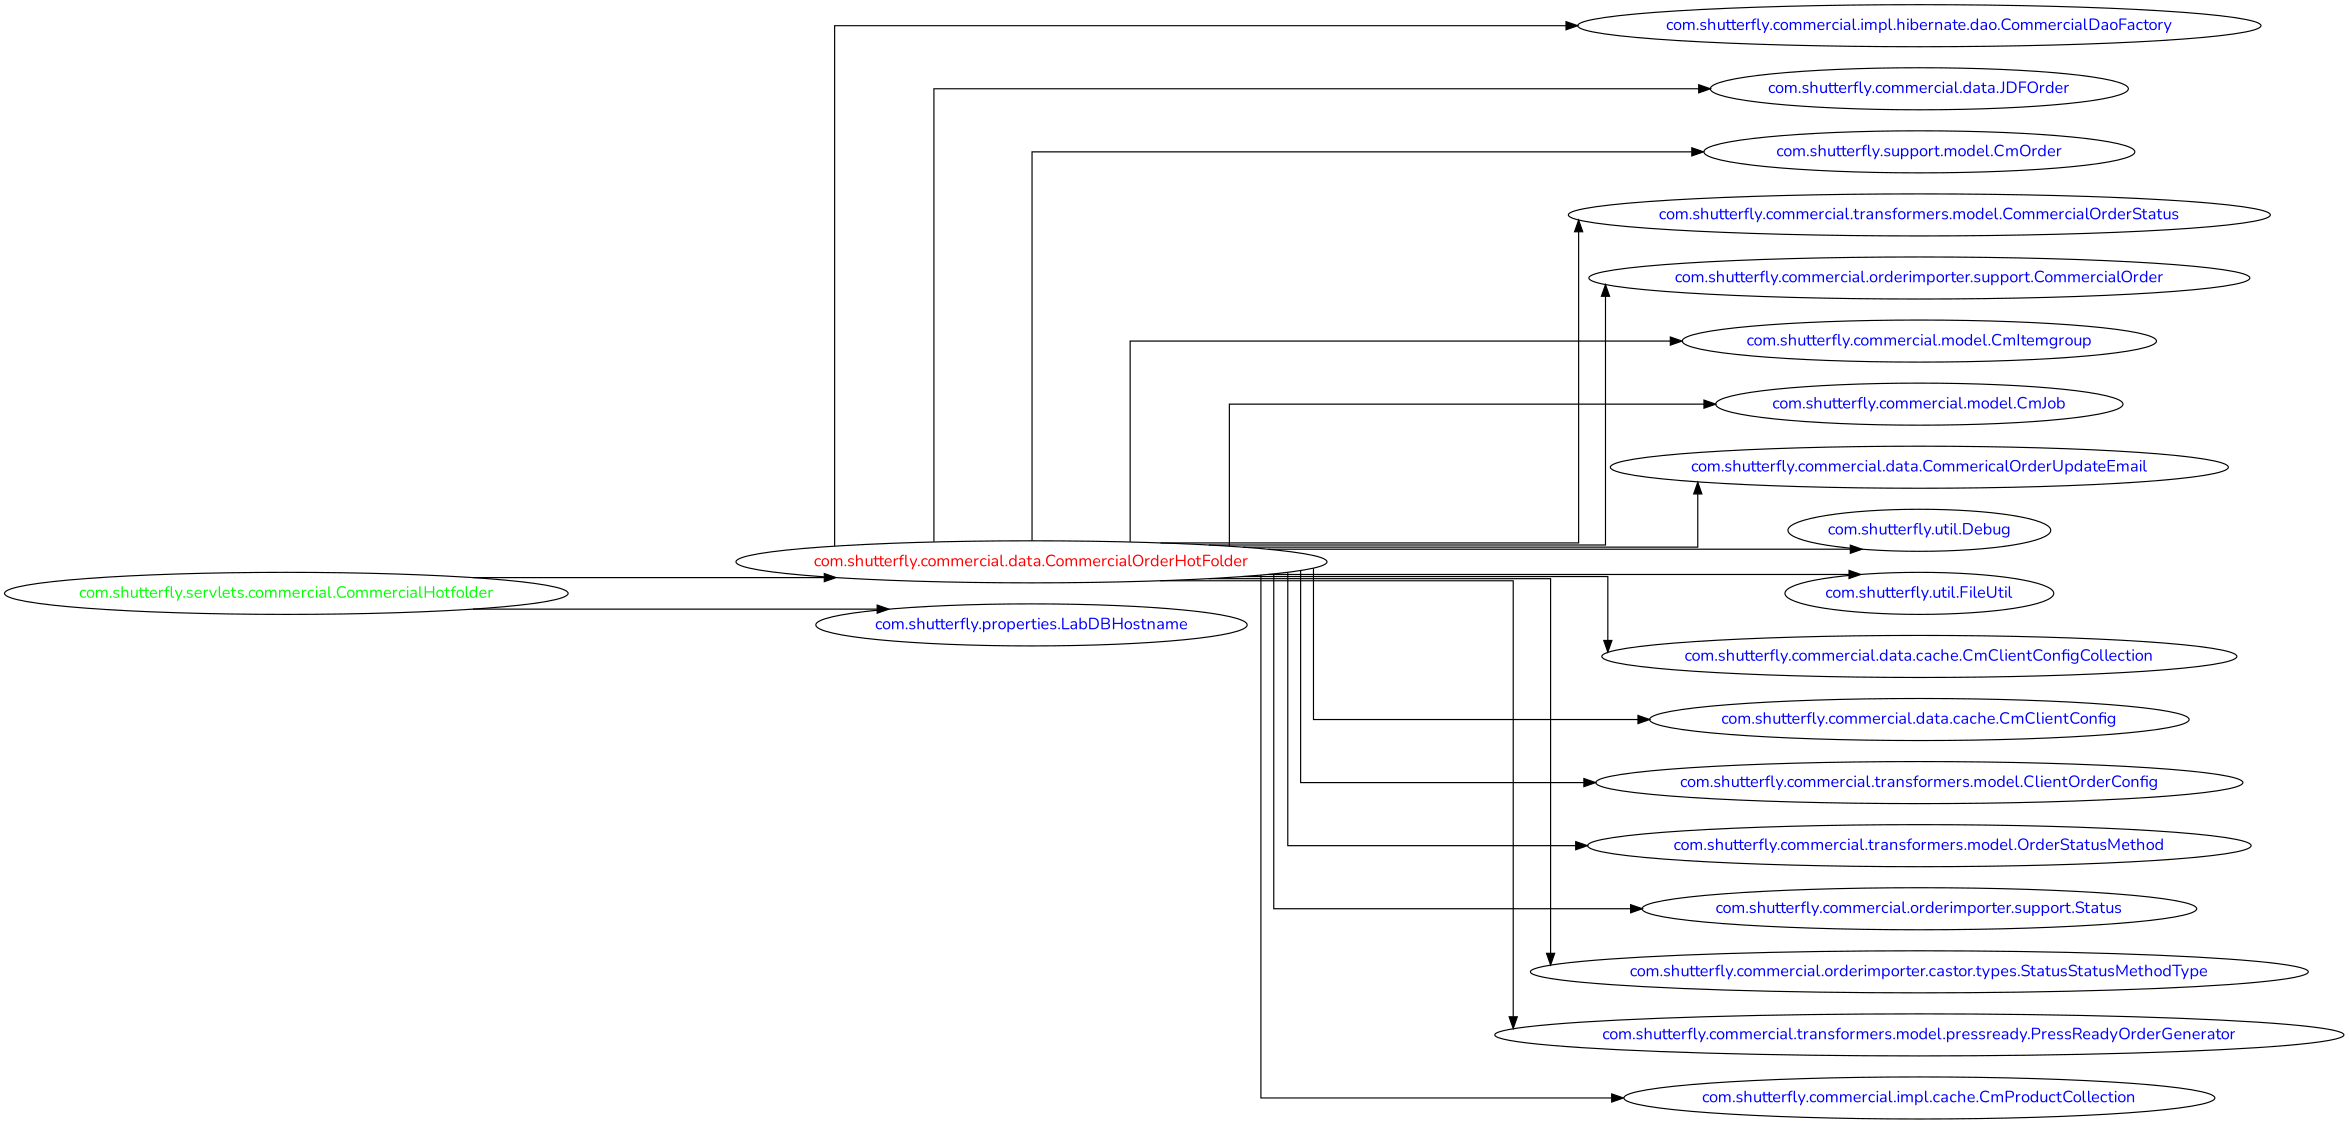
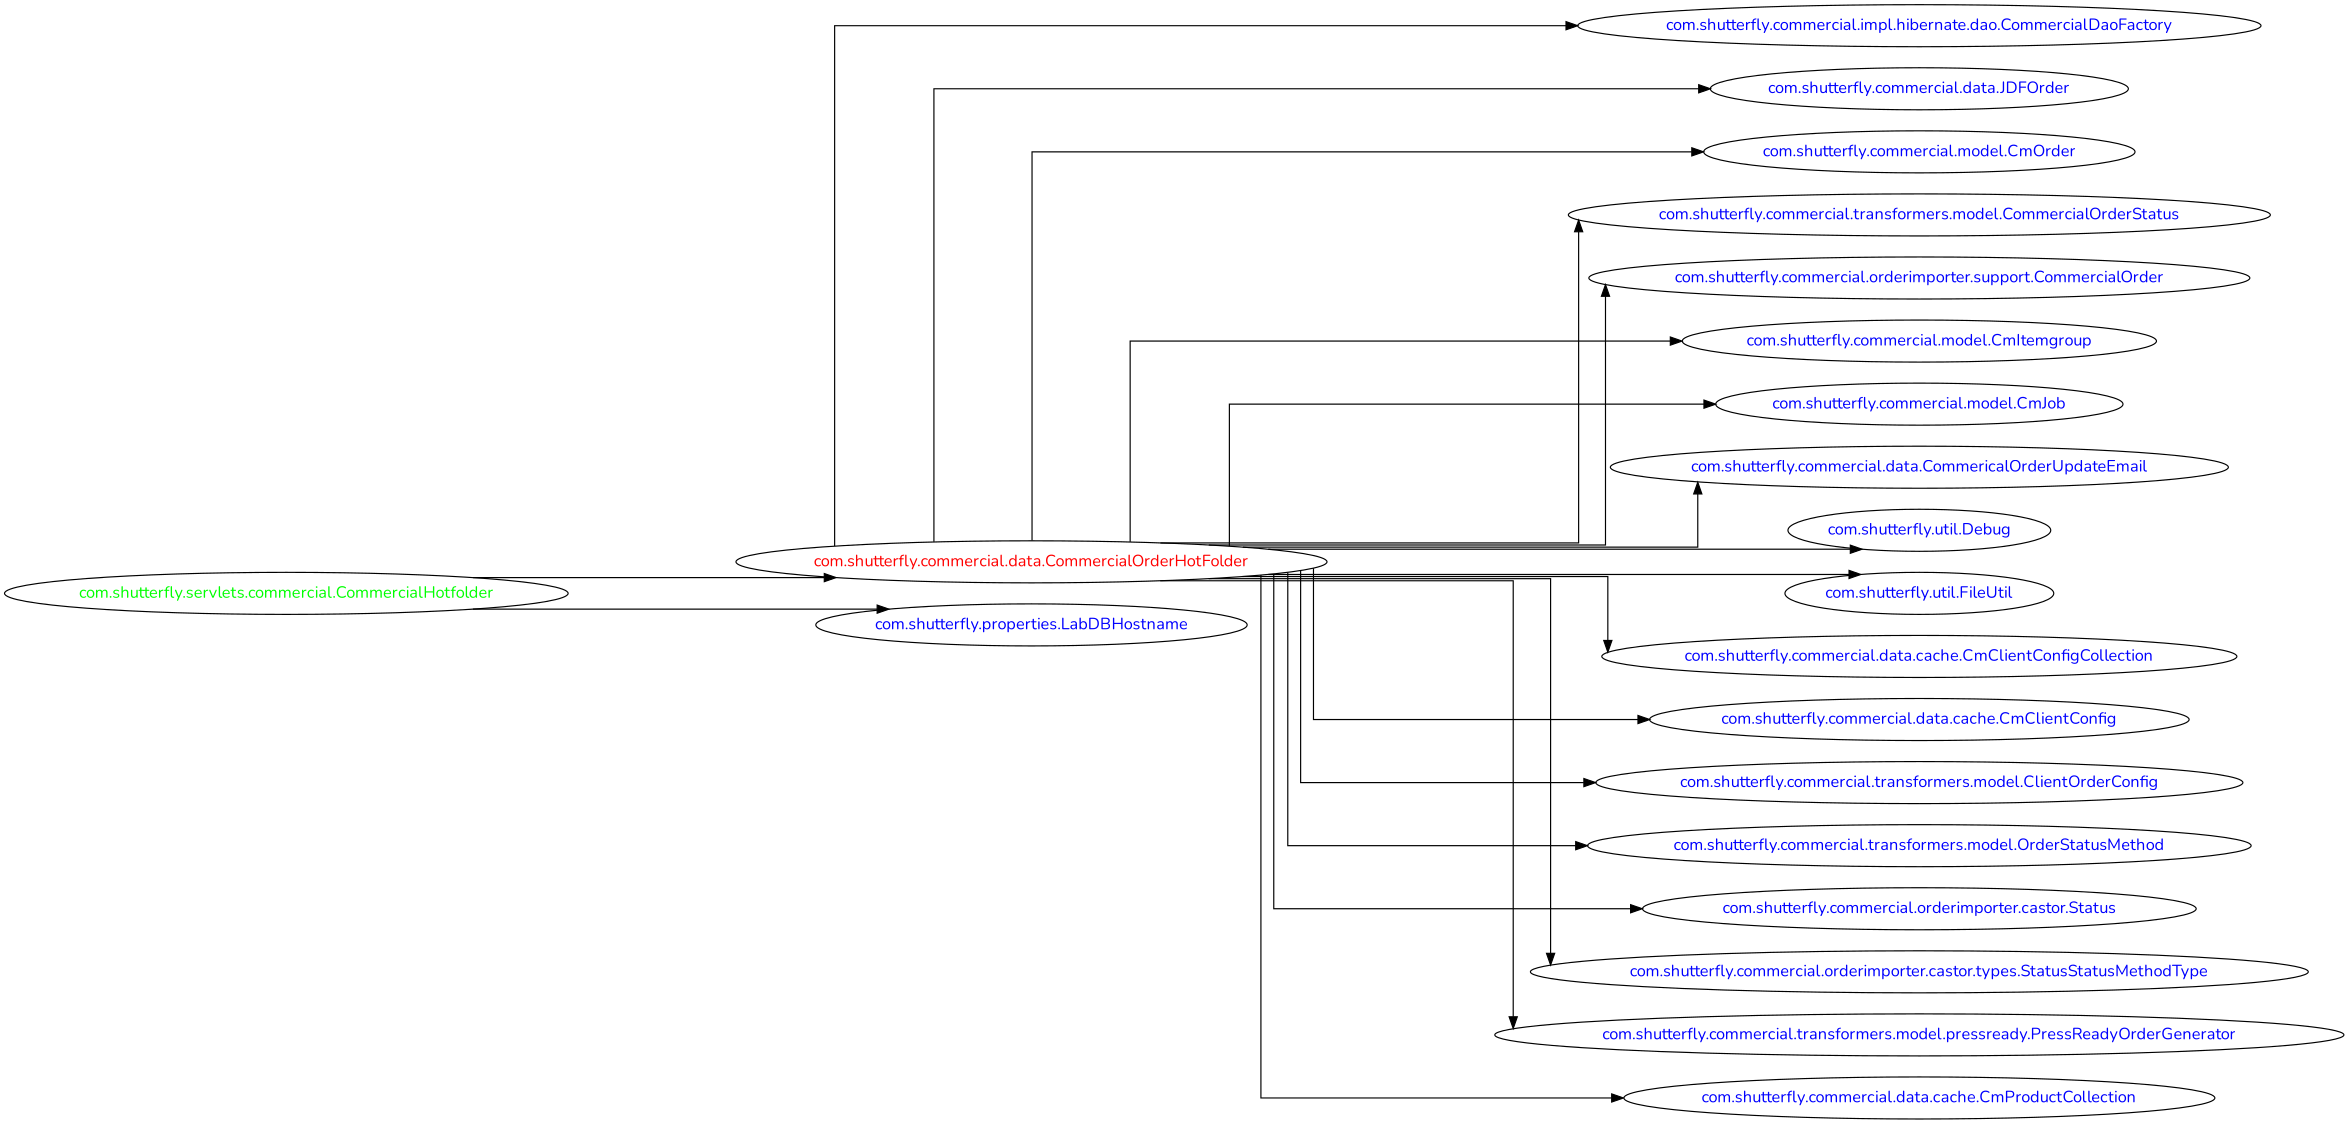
node "com.shutterfly.support.model.CmOrder": label "com.shutterfly.support.model.CmOrder" -> "com.shutterfly.commercial.model.CmOrder"
node "com.shutterfly.commercial.orderimporter.support.Status": label "com.shutterfly.commercial.orderimporter.support.Status" -> "com.shutterfly.commercial.orderimporter.castor.Status"
node "com.shutterfly.commercial.impl.cache.CmProductCollection": label "com.shutterfly.commercial.impl.cache.CmProductCollection" -> "com.shutterfly.commercial.data.cache.CmProductCollection"
